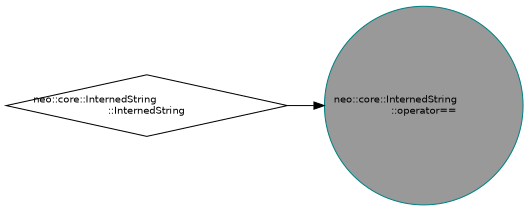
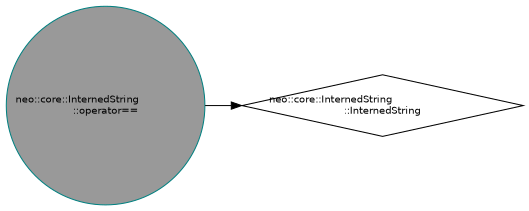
edge "neo::core::InternedString ::InternedString" -> "neo::core::InternedString ::operator==": reversed
